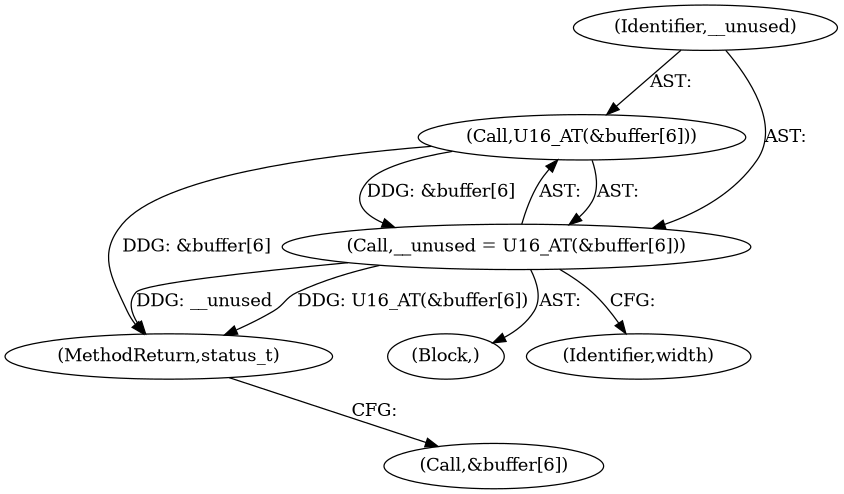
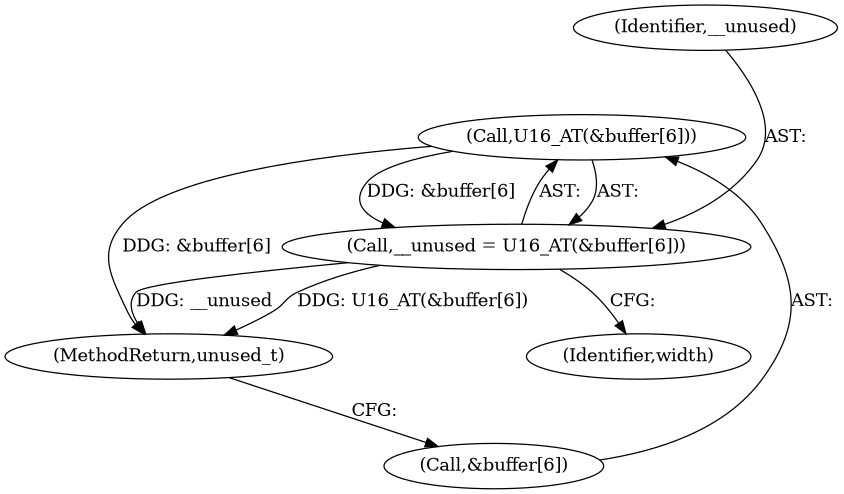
edge "(Identifier,__unused)" -> "(Call,U16_AT(&buffer[6]))": now "(Call,&buffer[6])" -> "(Call,U16_AT(&buffer[6]))"
node "(MethodReturn,status_t)": label "(MethodReturn,status_t)" -> "(MethodReturn,unused_t)"
node "(Block,)": removed
